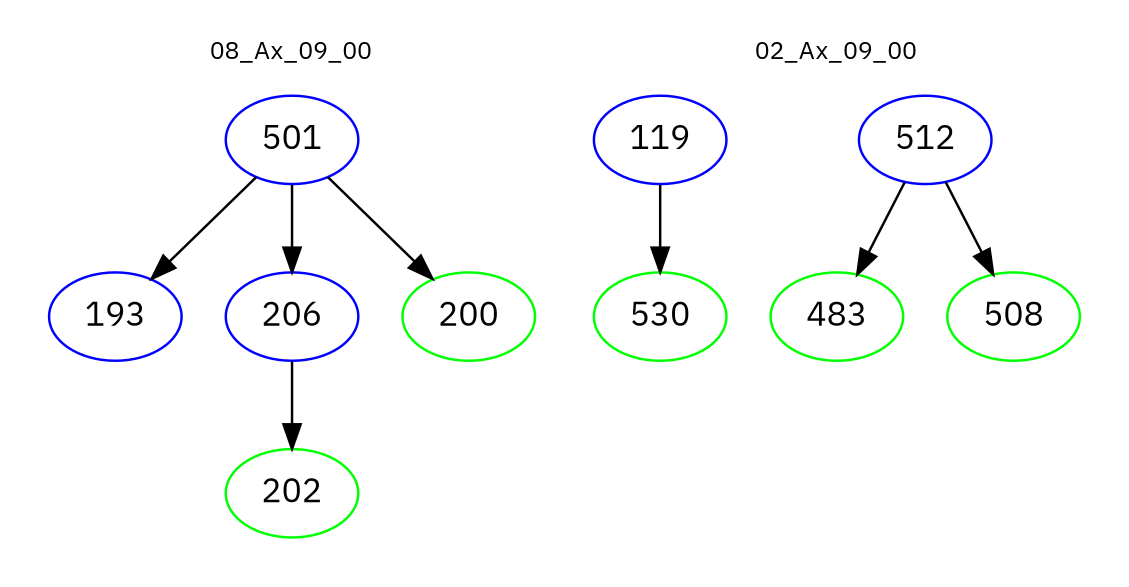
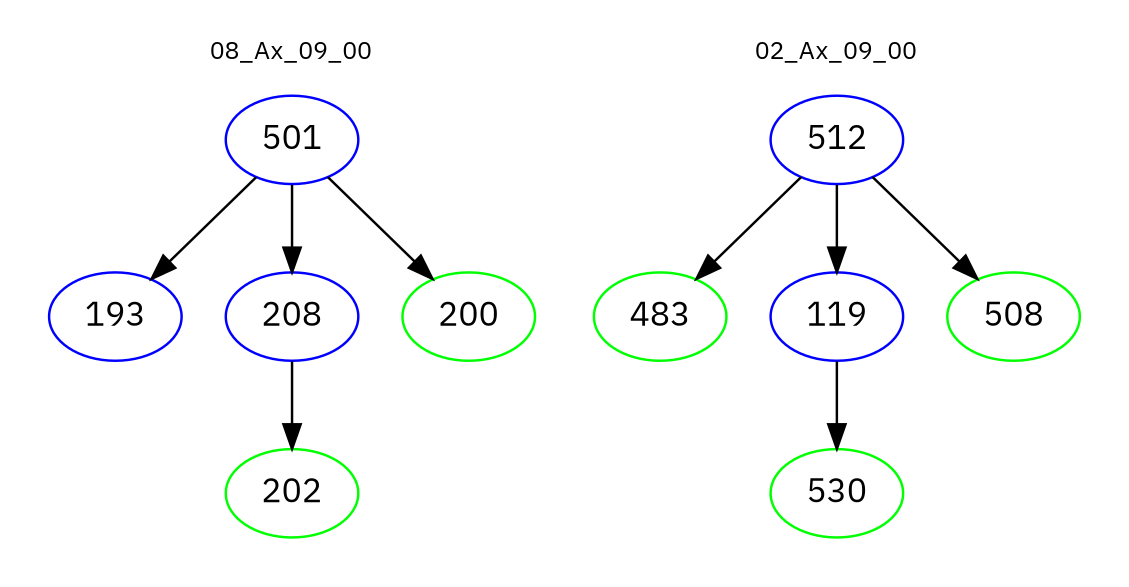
edge "512" -> "119": added
node "206": label "206" -> "208"
